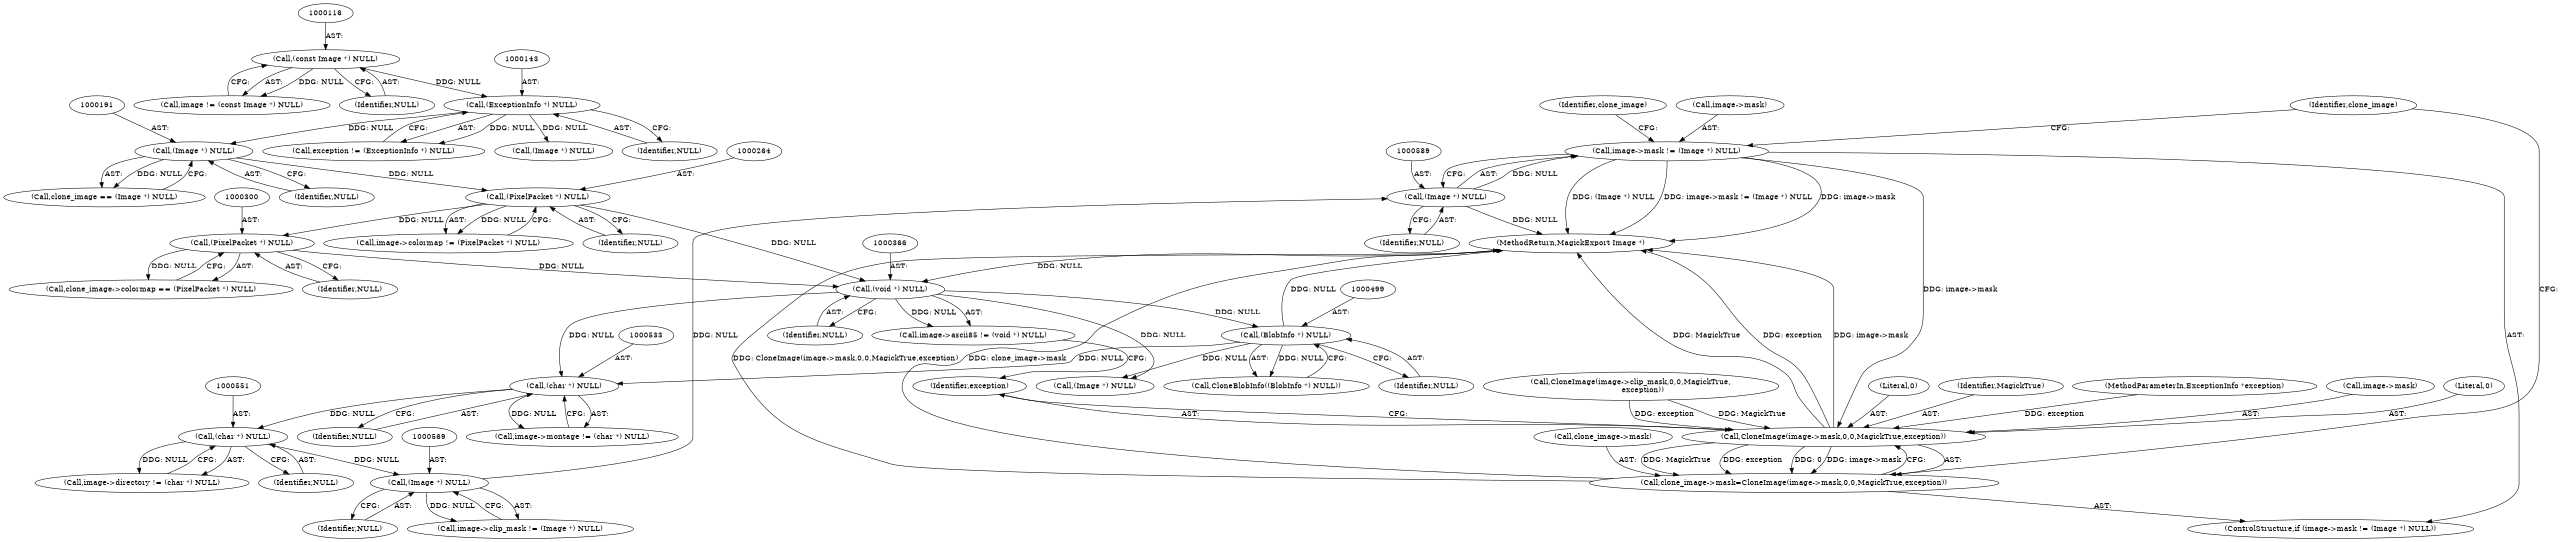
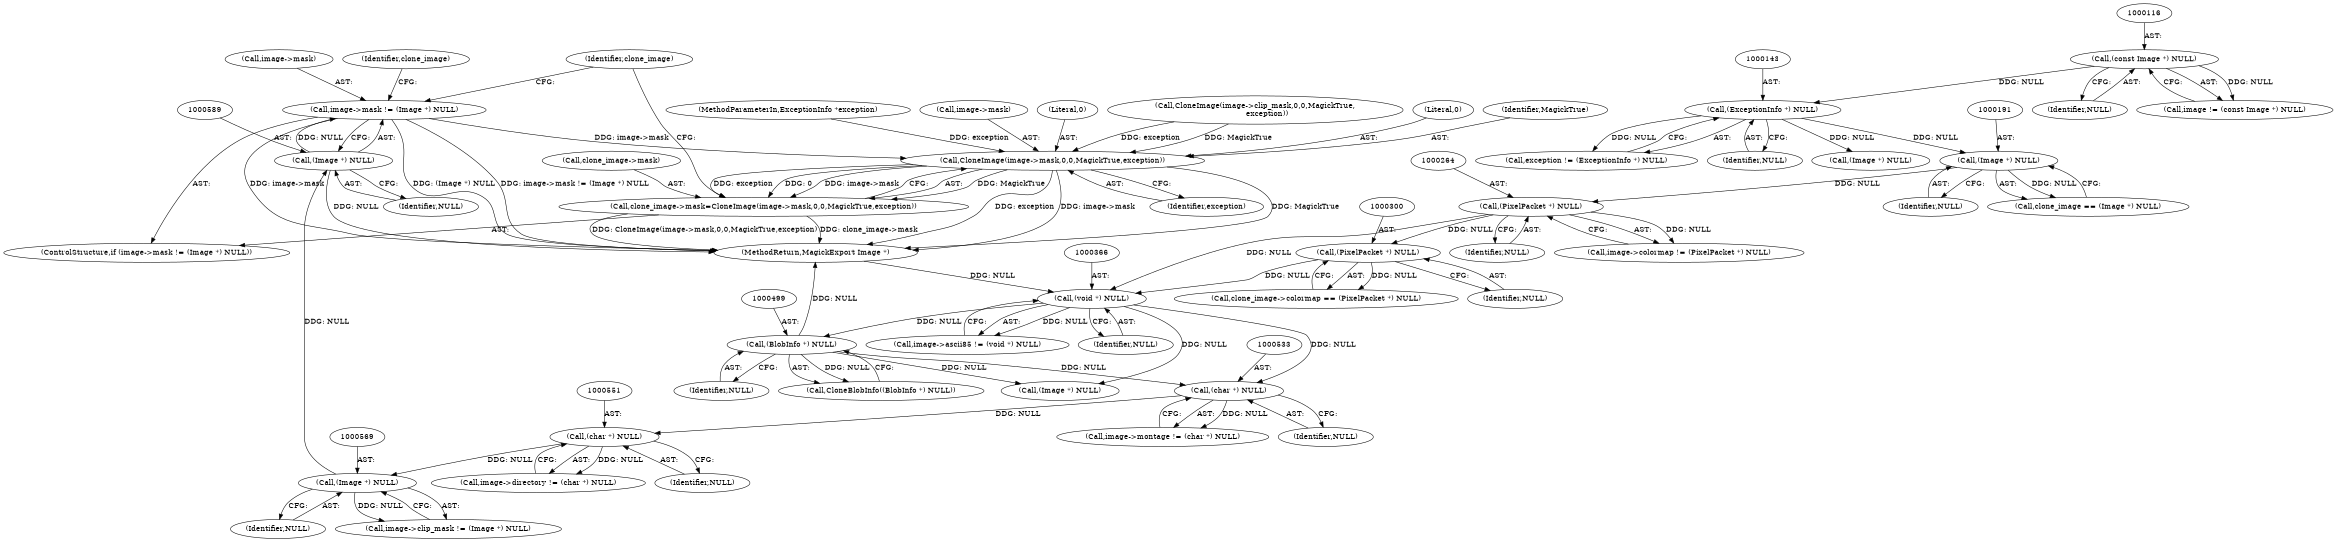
edge "(Call,image->ascii85 != (void *) NULL)" -> "(Identifier,exception)": now "(Call,image->ascii85 != (void *) NULL)" -> "(Call,(void *) NULL)"
